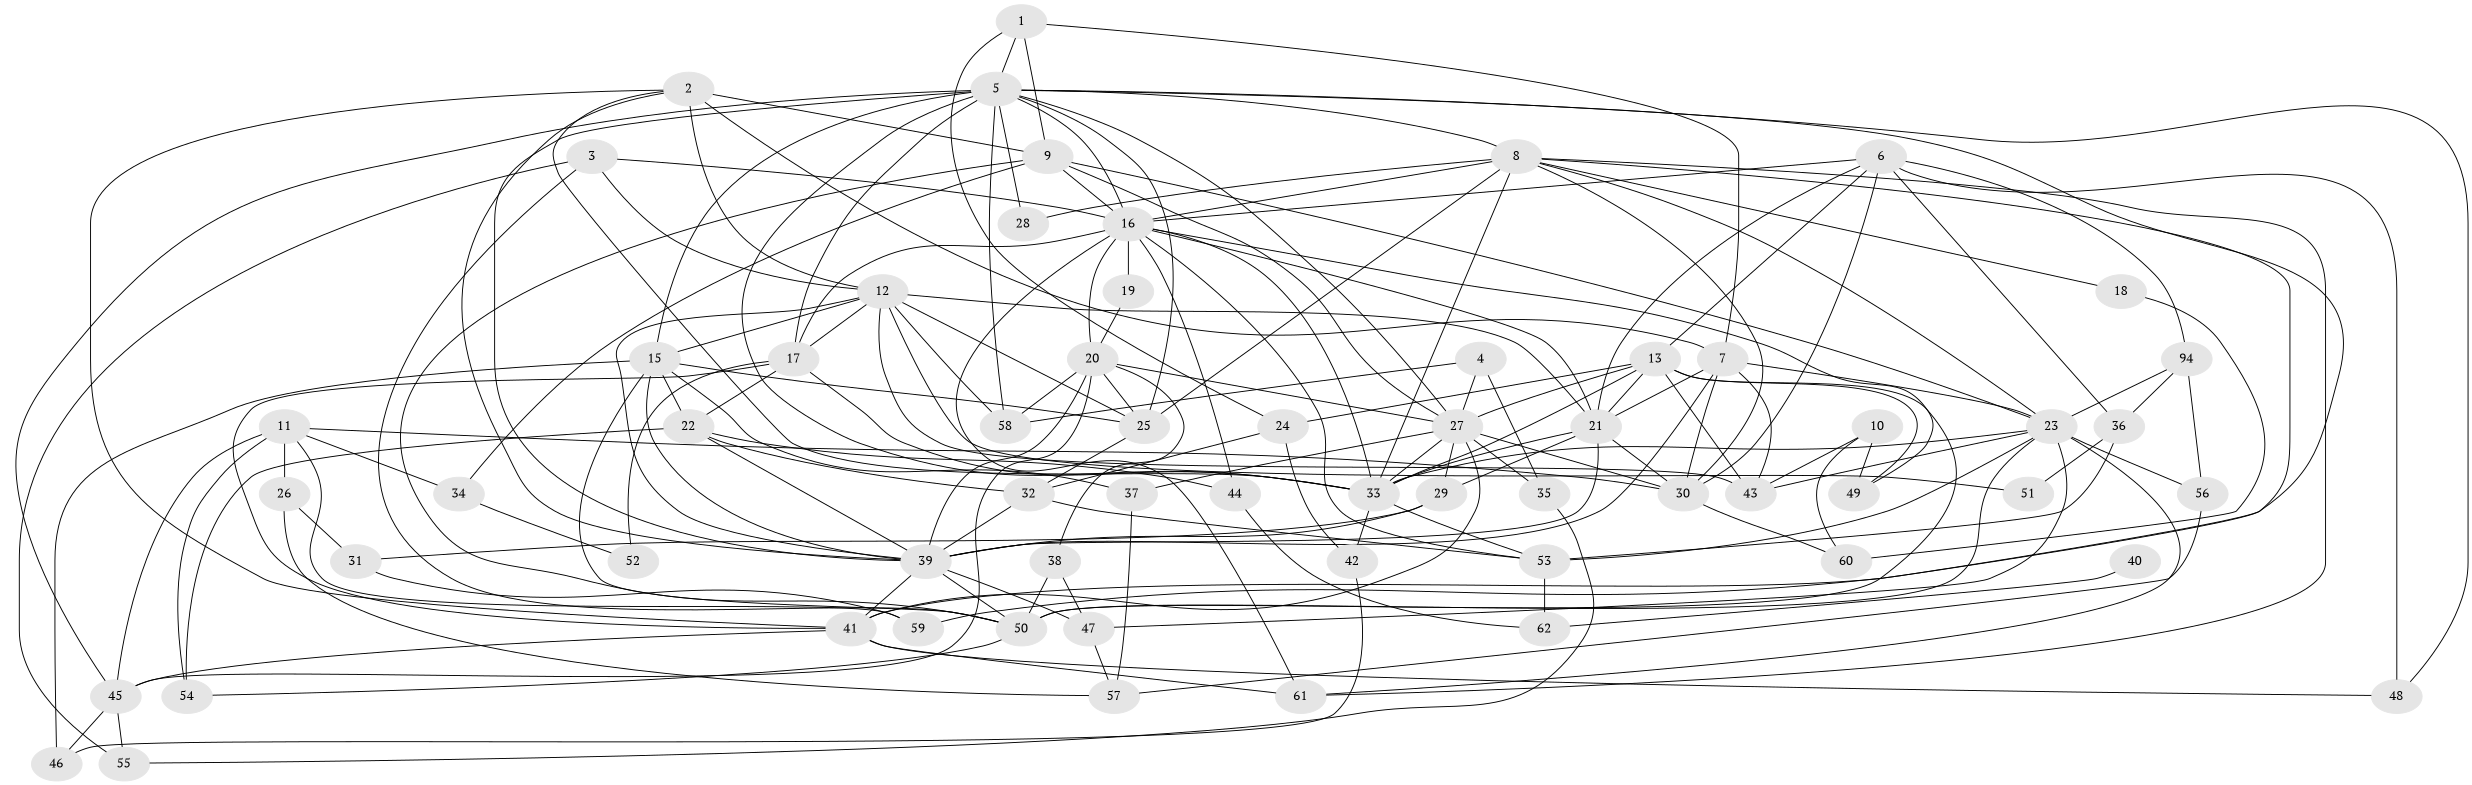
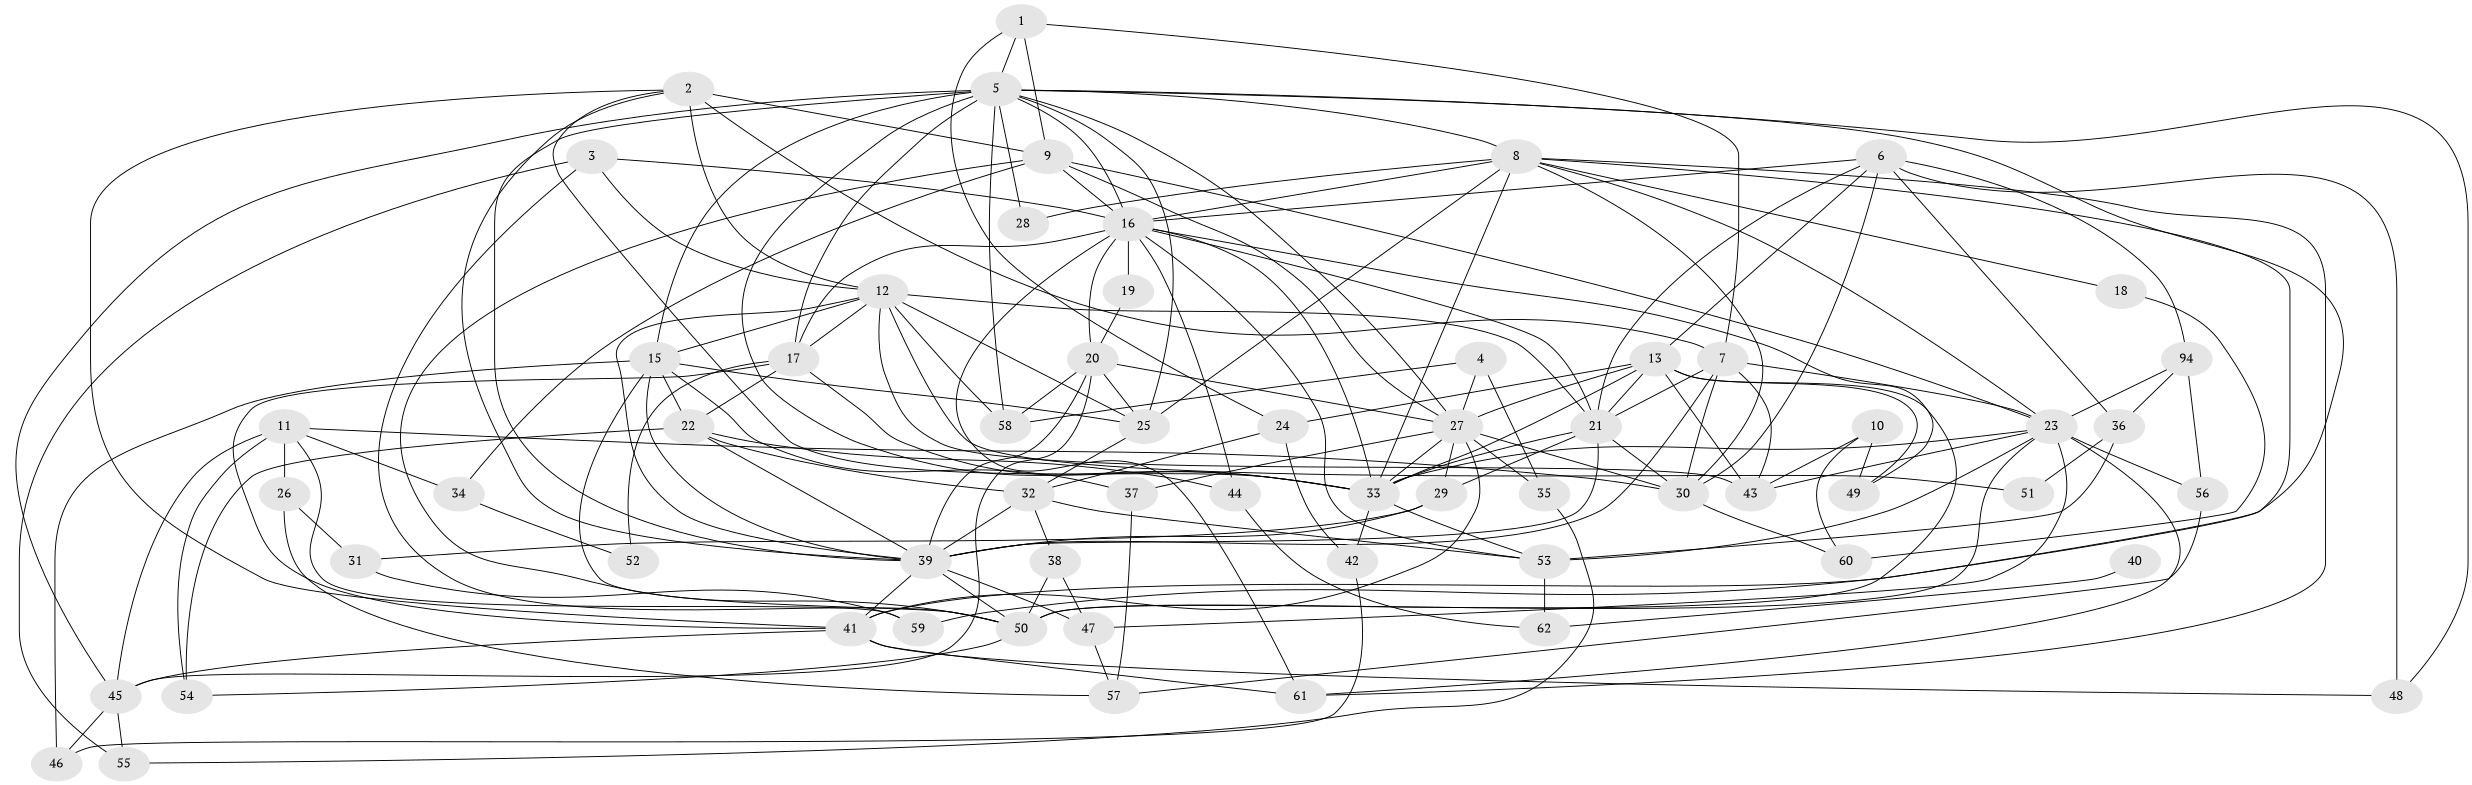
edge "20" -- "38": now "32" -- "38"
